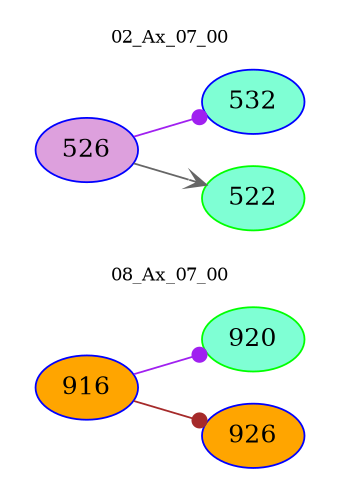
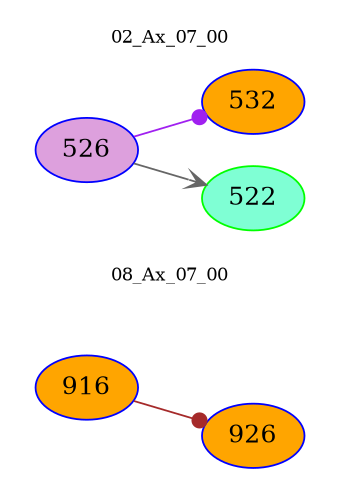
node "532": fillcolor aquamarine -> orange
node "920": removed
